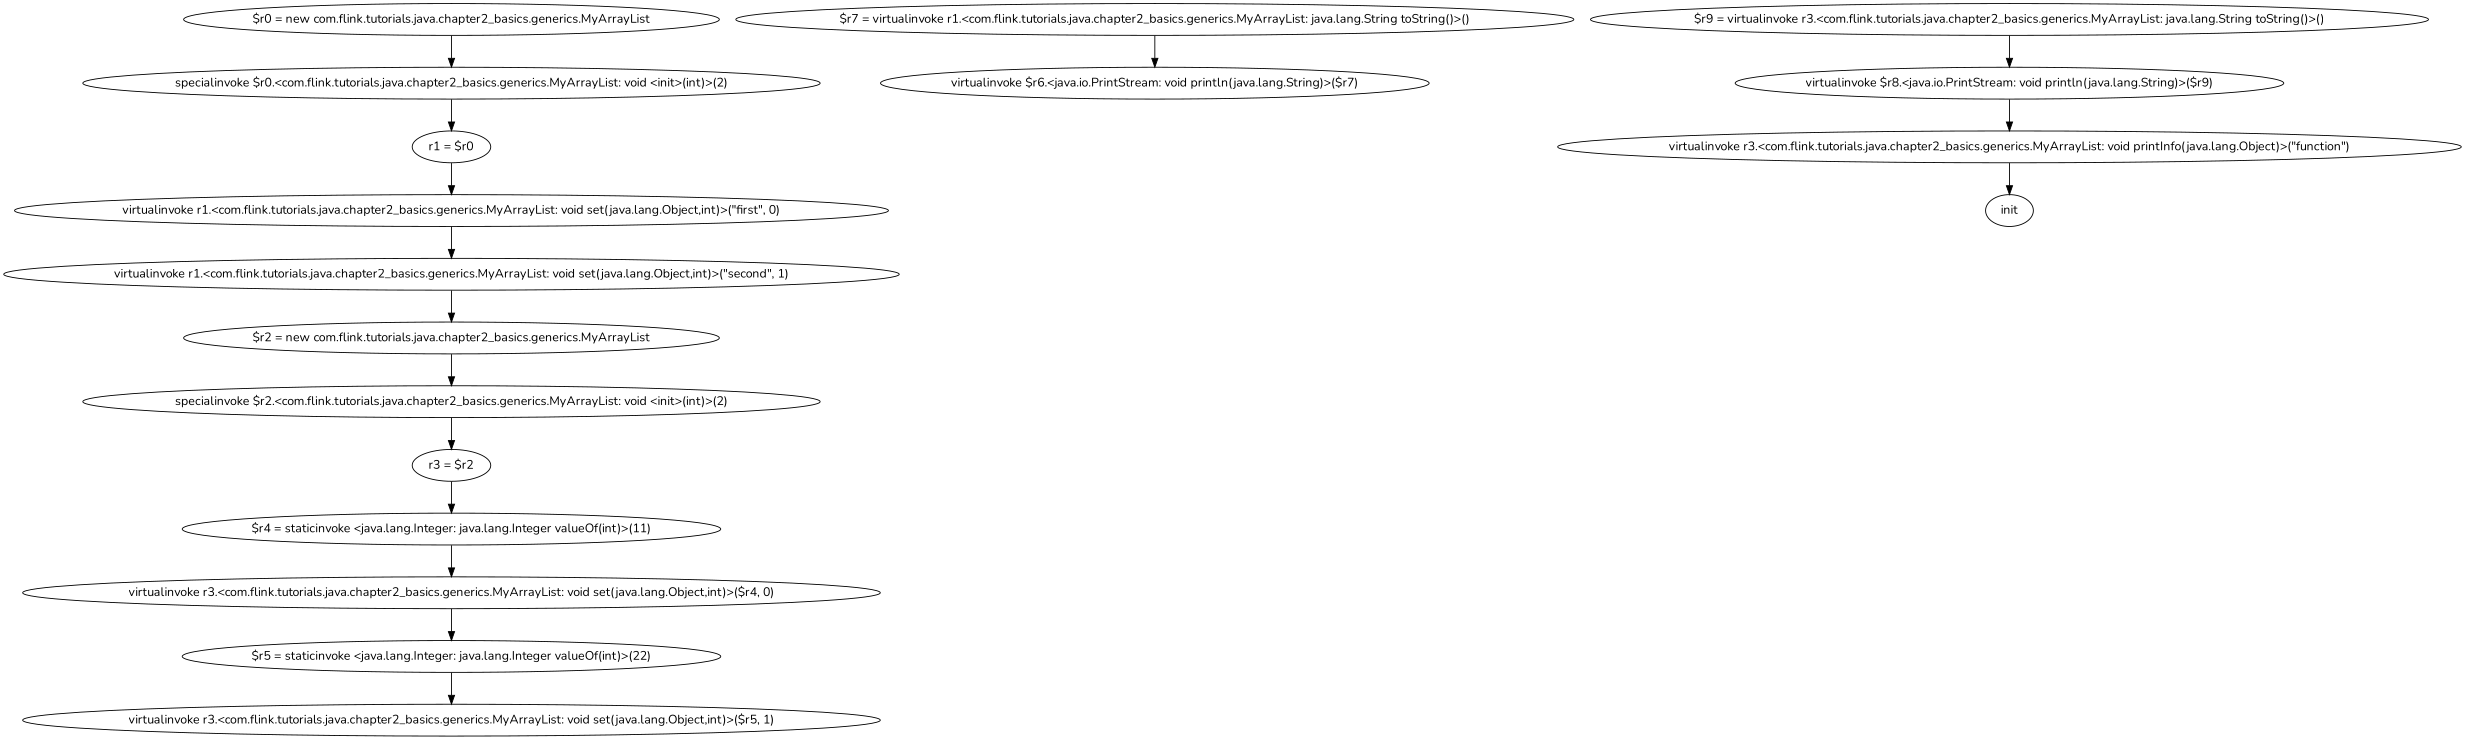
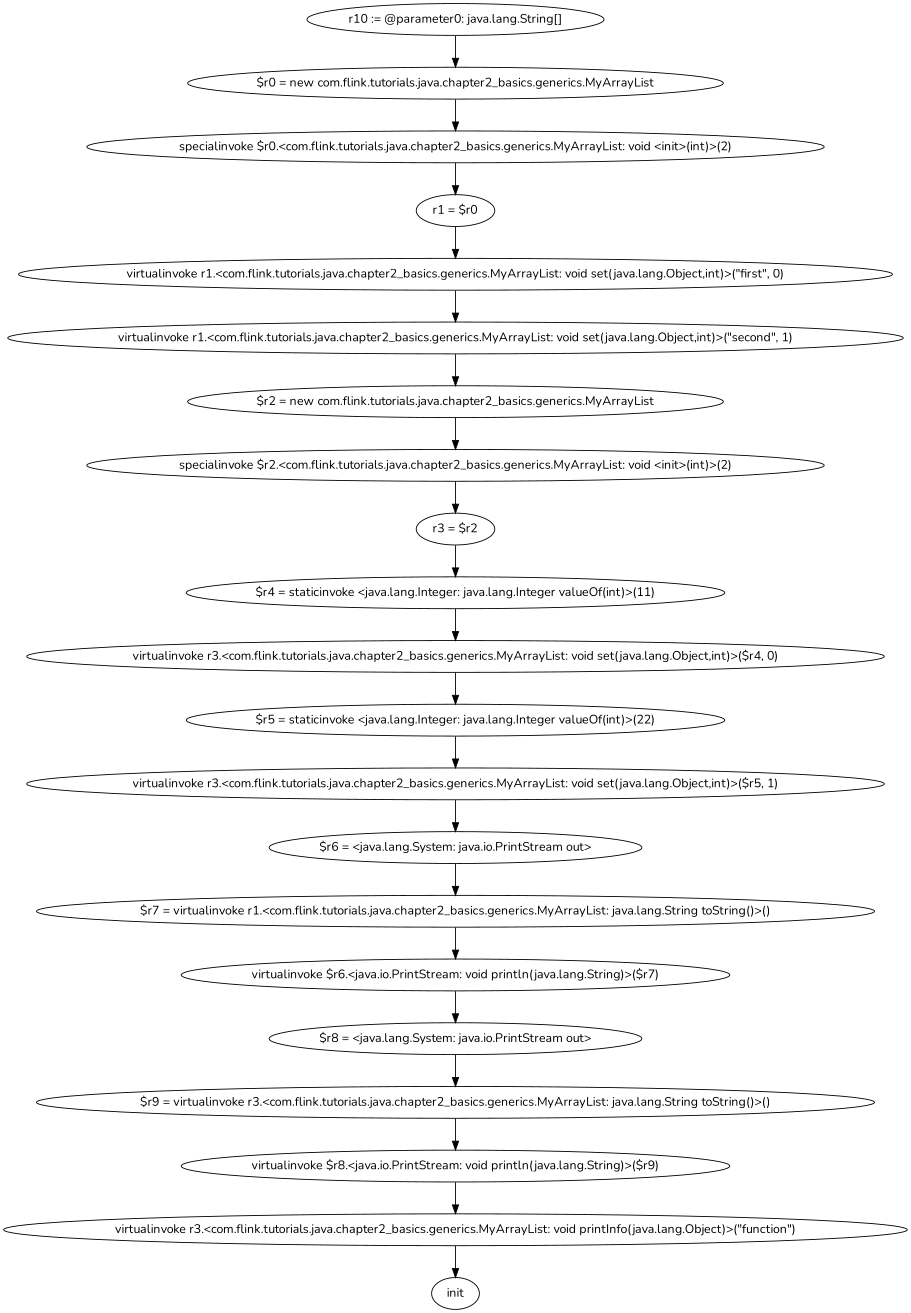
node "r10 := @parameter0: java.lang.String[]": added
node "$r6 = <java.lang.System: java.io.PrintStream out>": added
node "$r8 = <java.lang.System: java.io.PrintStream out>": added
